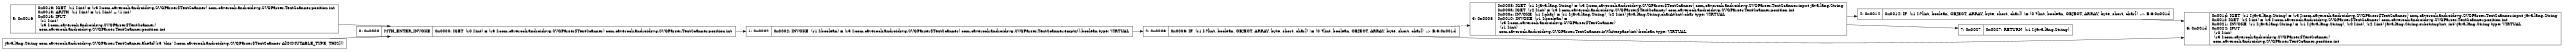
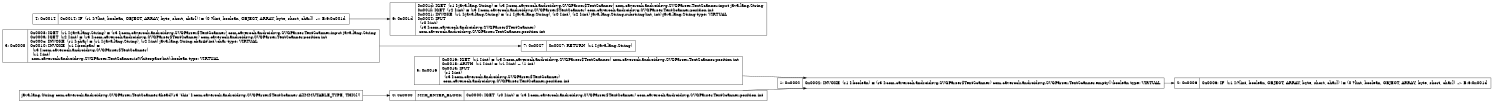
edge "3: 0x0008" -> "4: 0x0014": removed
edge "5: 0x0016" -> "0: 0x0000": now "5: 0x0016" -> "1: 0x0002"
edge "2: 0x0006" -> "3: 0x0008": removed
node "0: 0x0000": text "MTH_ENTER_INVOKE" -> "MTH_ENTER_BLOCK"
edge "2: 0x0006" -> "6: 0x001d": removed
